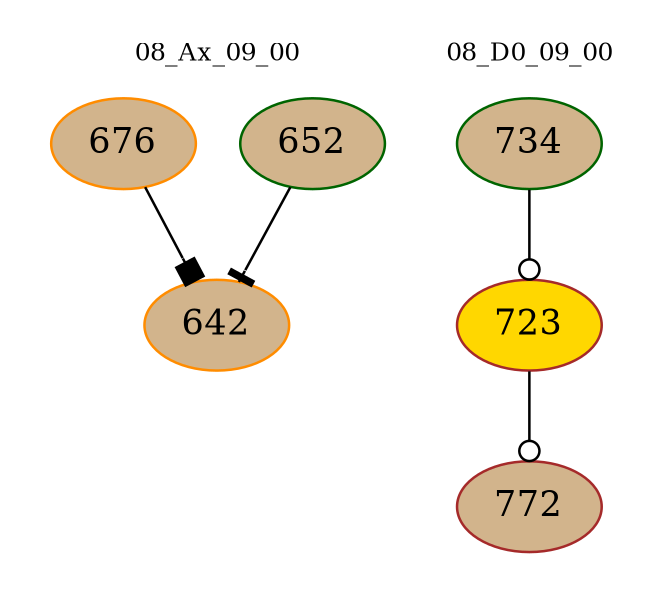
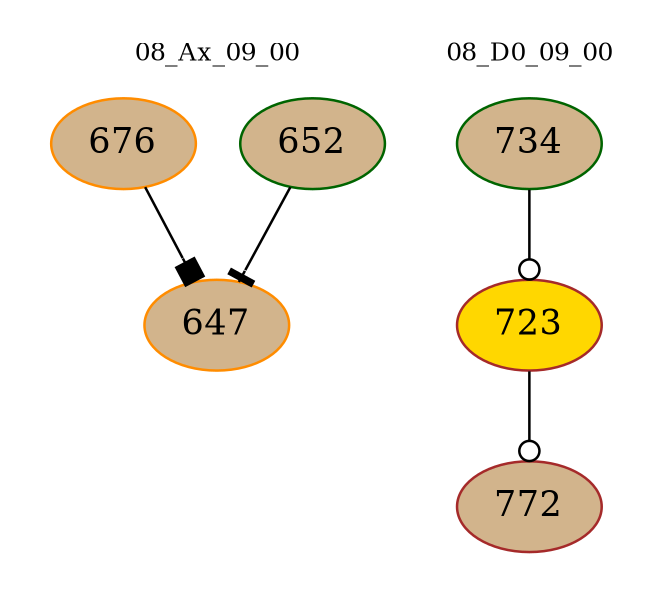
node "642": label "642" -> "647"
